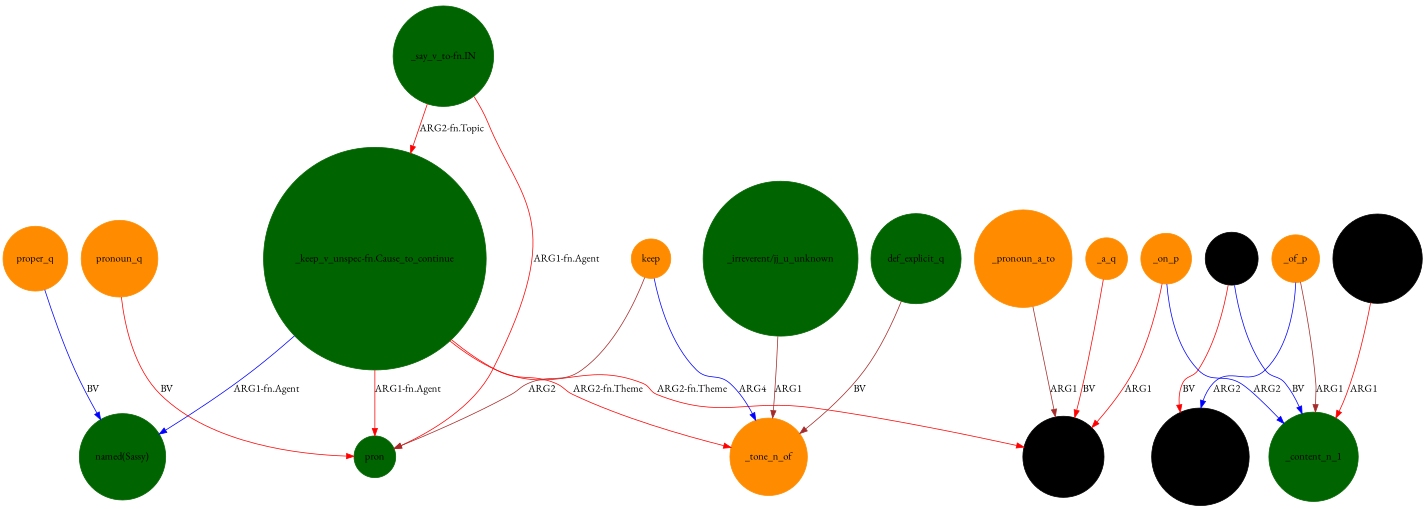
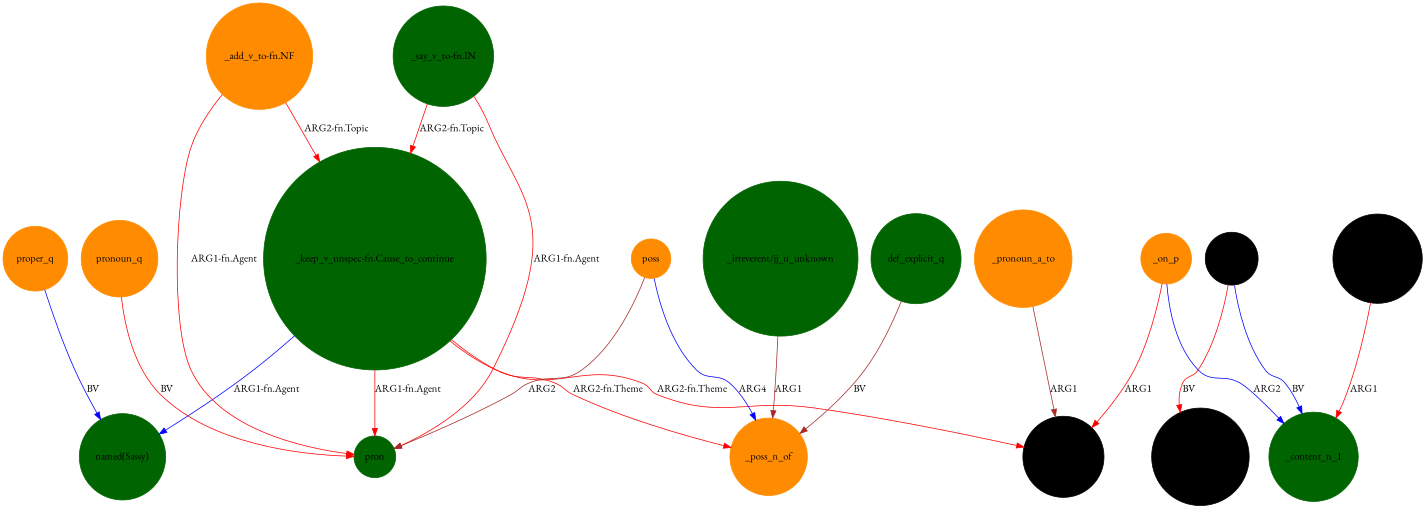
node "_add_v_to-fn.NF": added
node "keep": label "keep" -> "poss"
node "_a_q": removed
node "_of_p": removed
node "_tone_n_of": label "_tone_n_of" -> "_poss_n_of"
